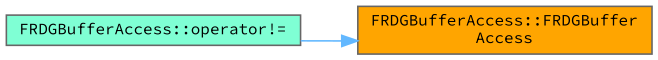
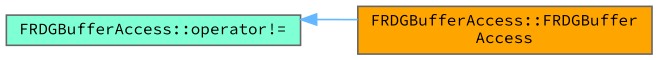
edge "FRDGBufferAccess::operator!=" -> "FRDGBufferAccess::FRDGBuffer Access": reversed
